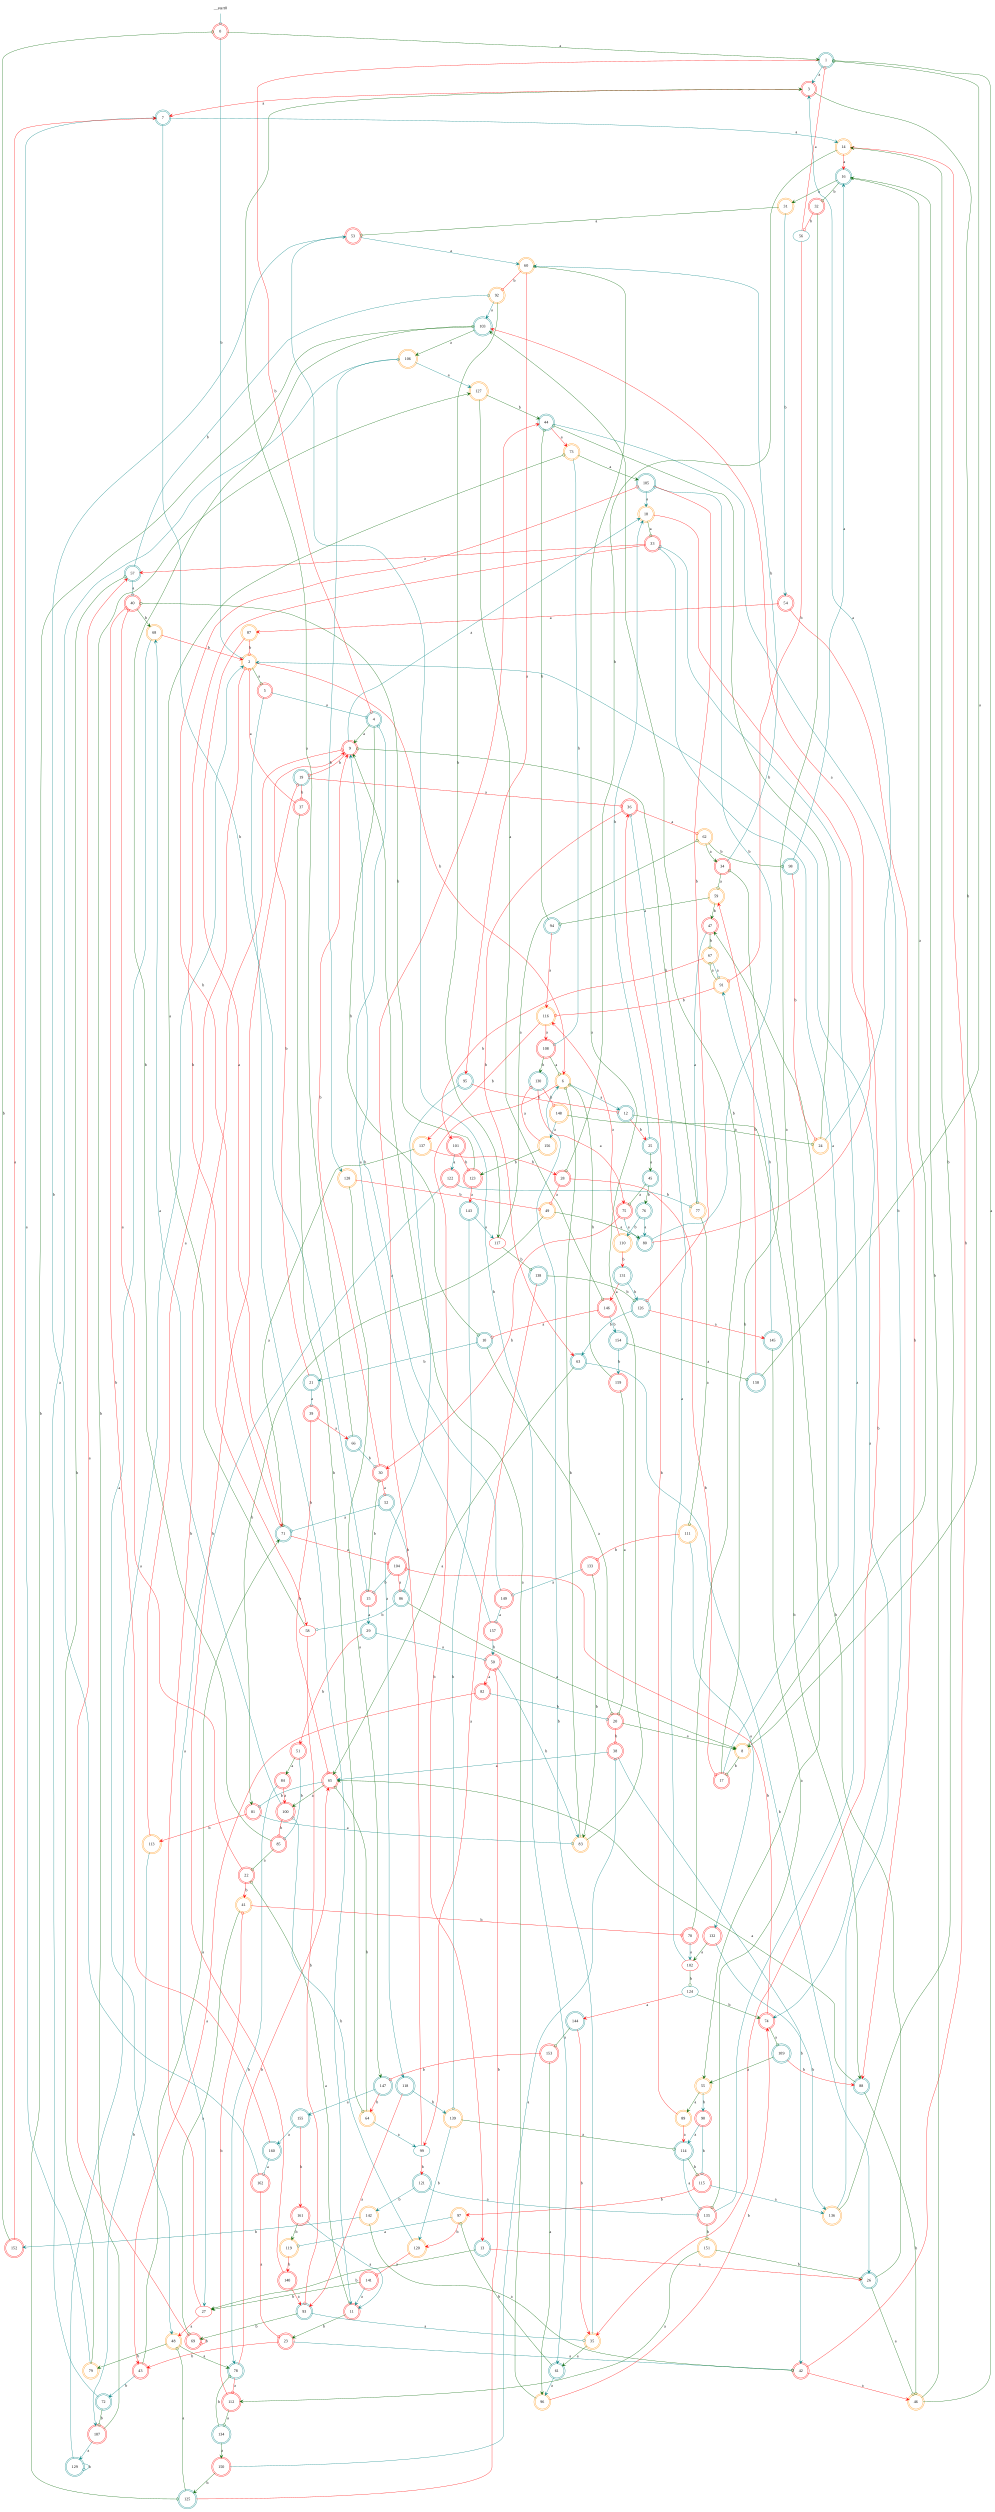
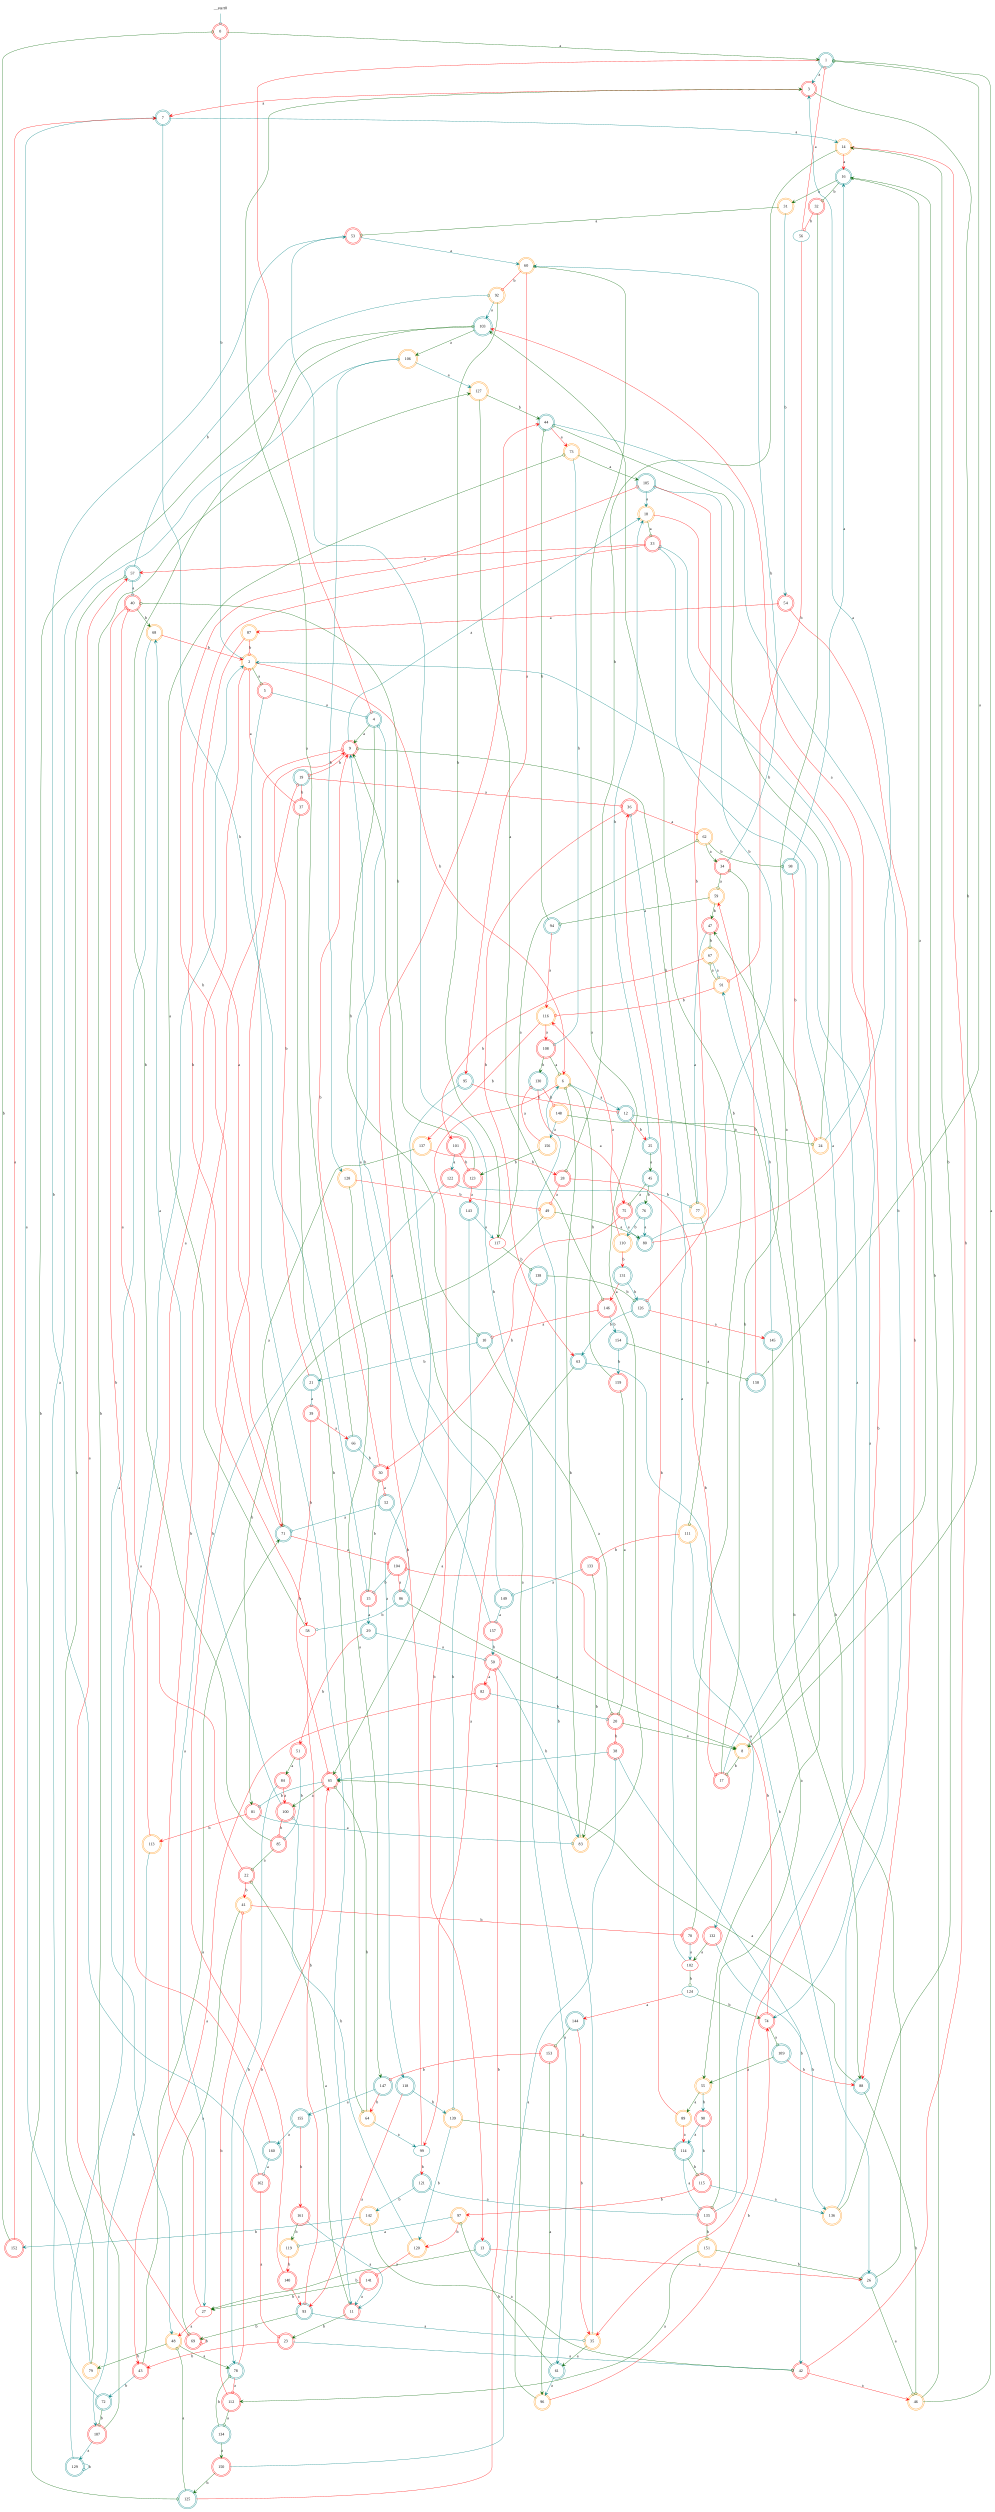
node "149": color red -> teal
